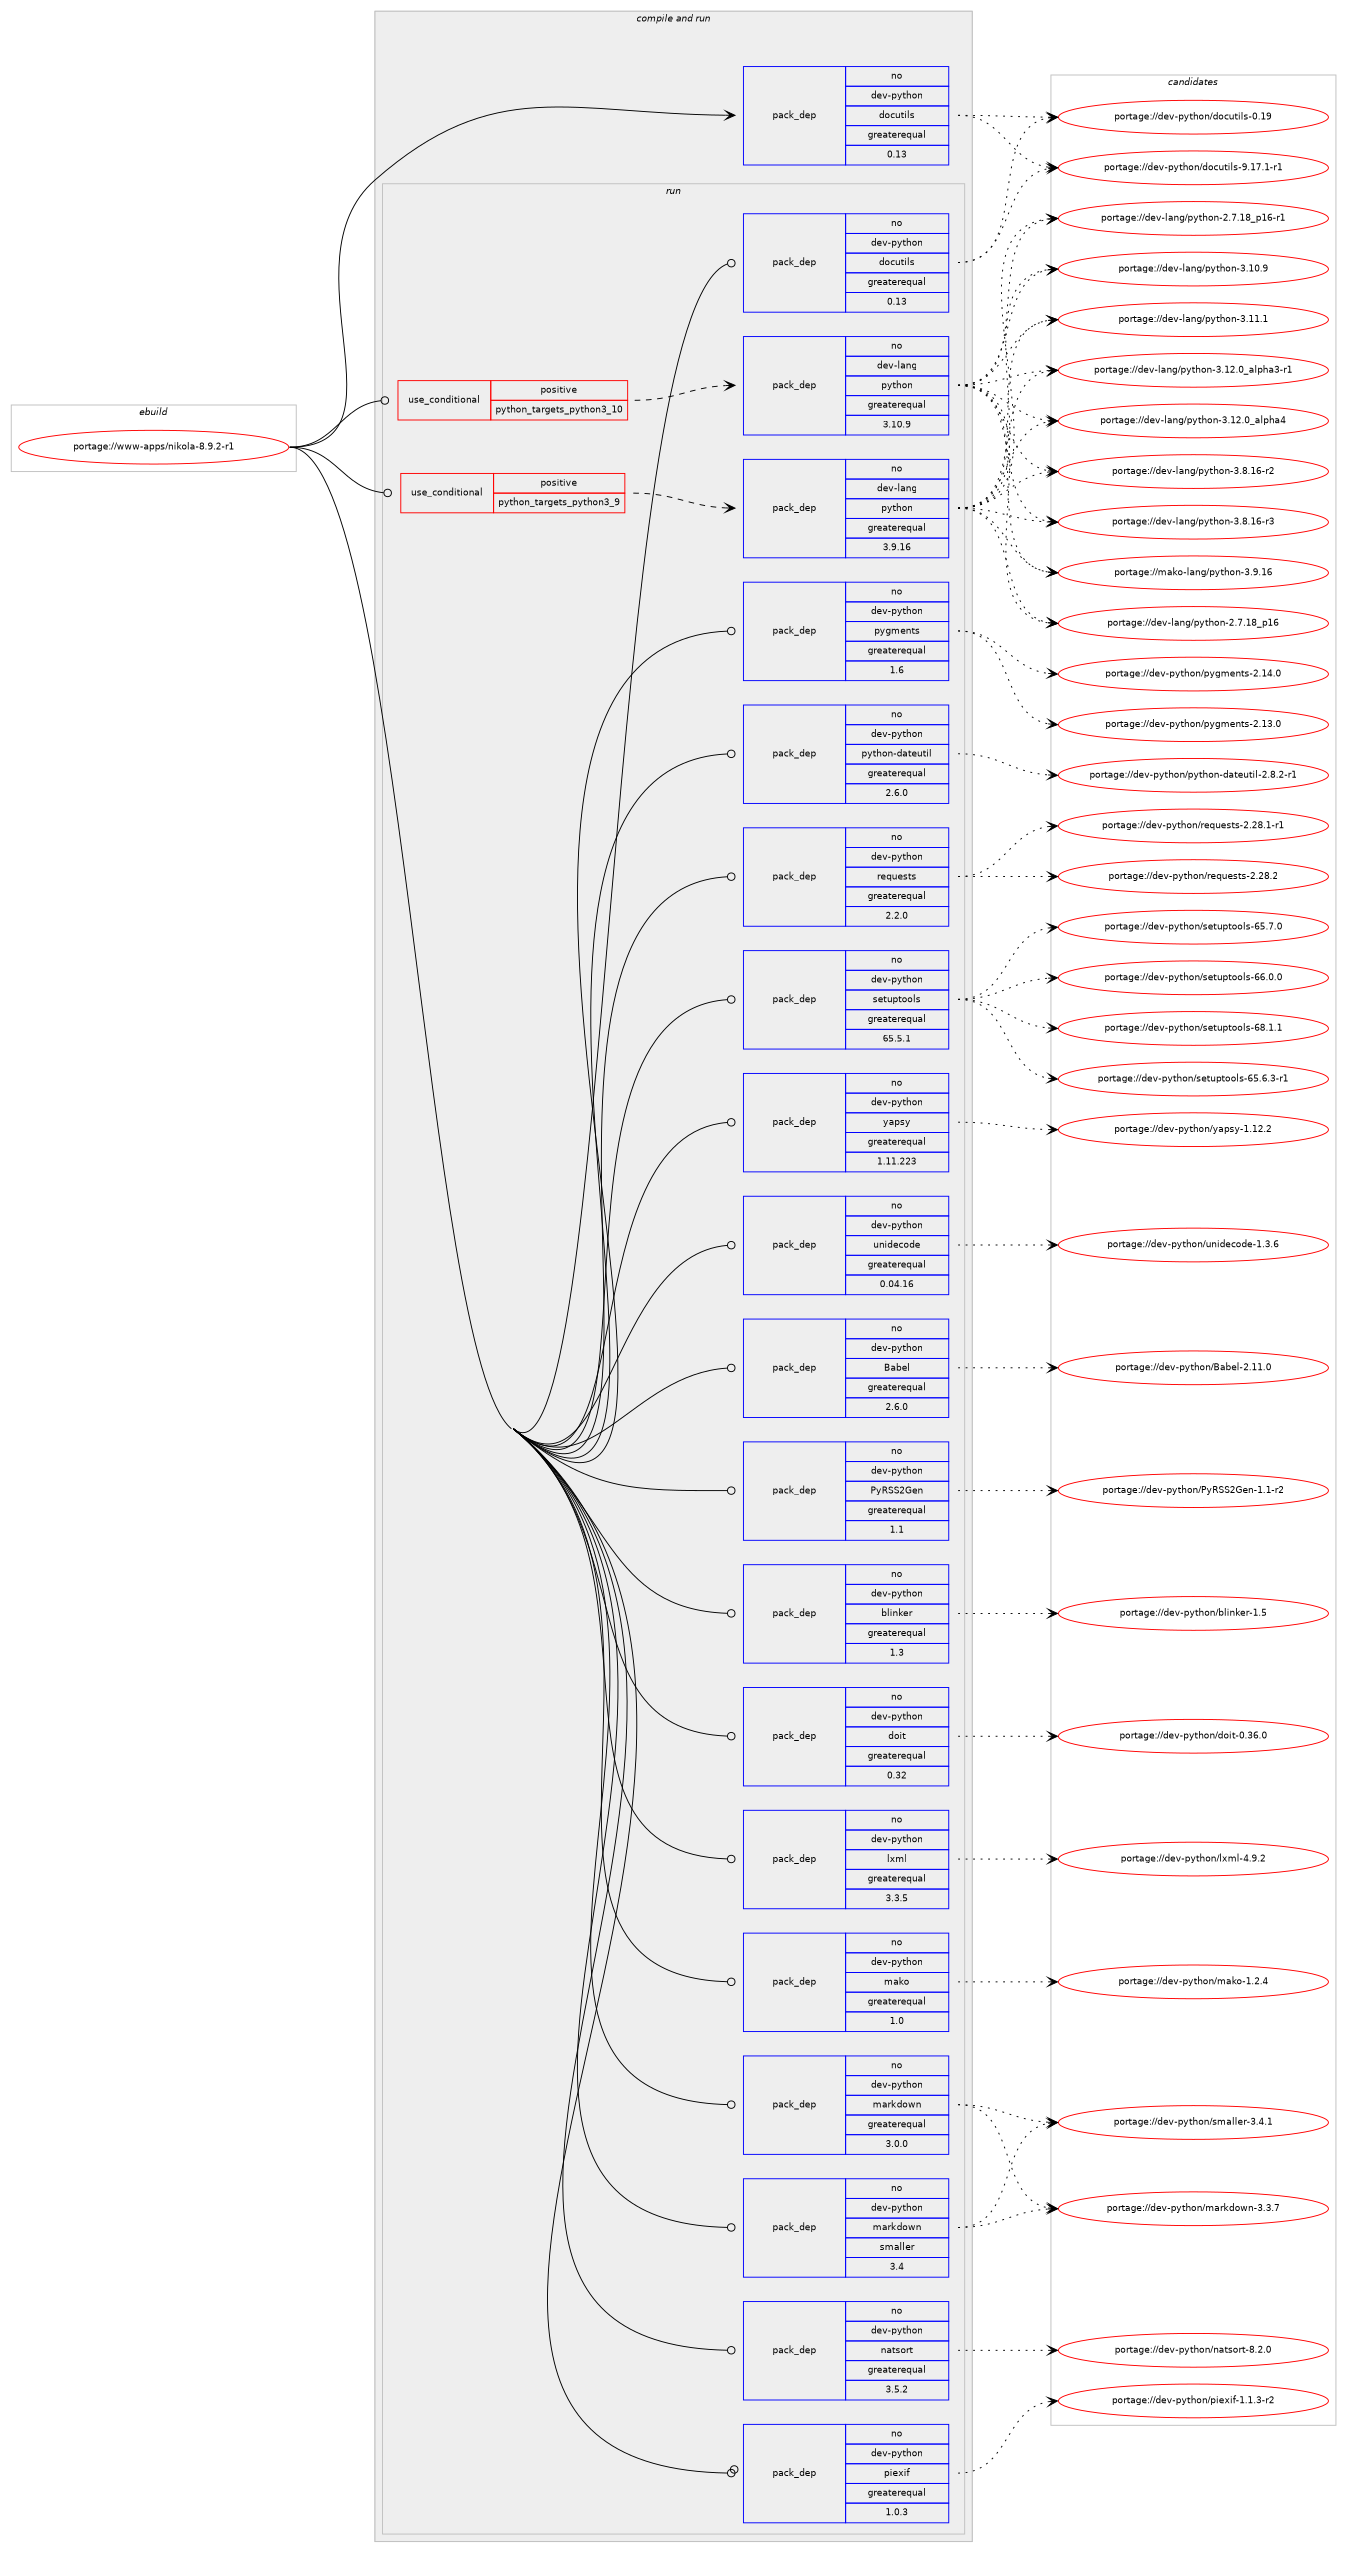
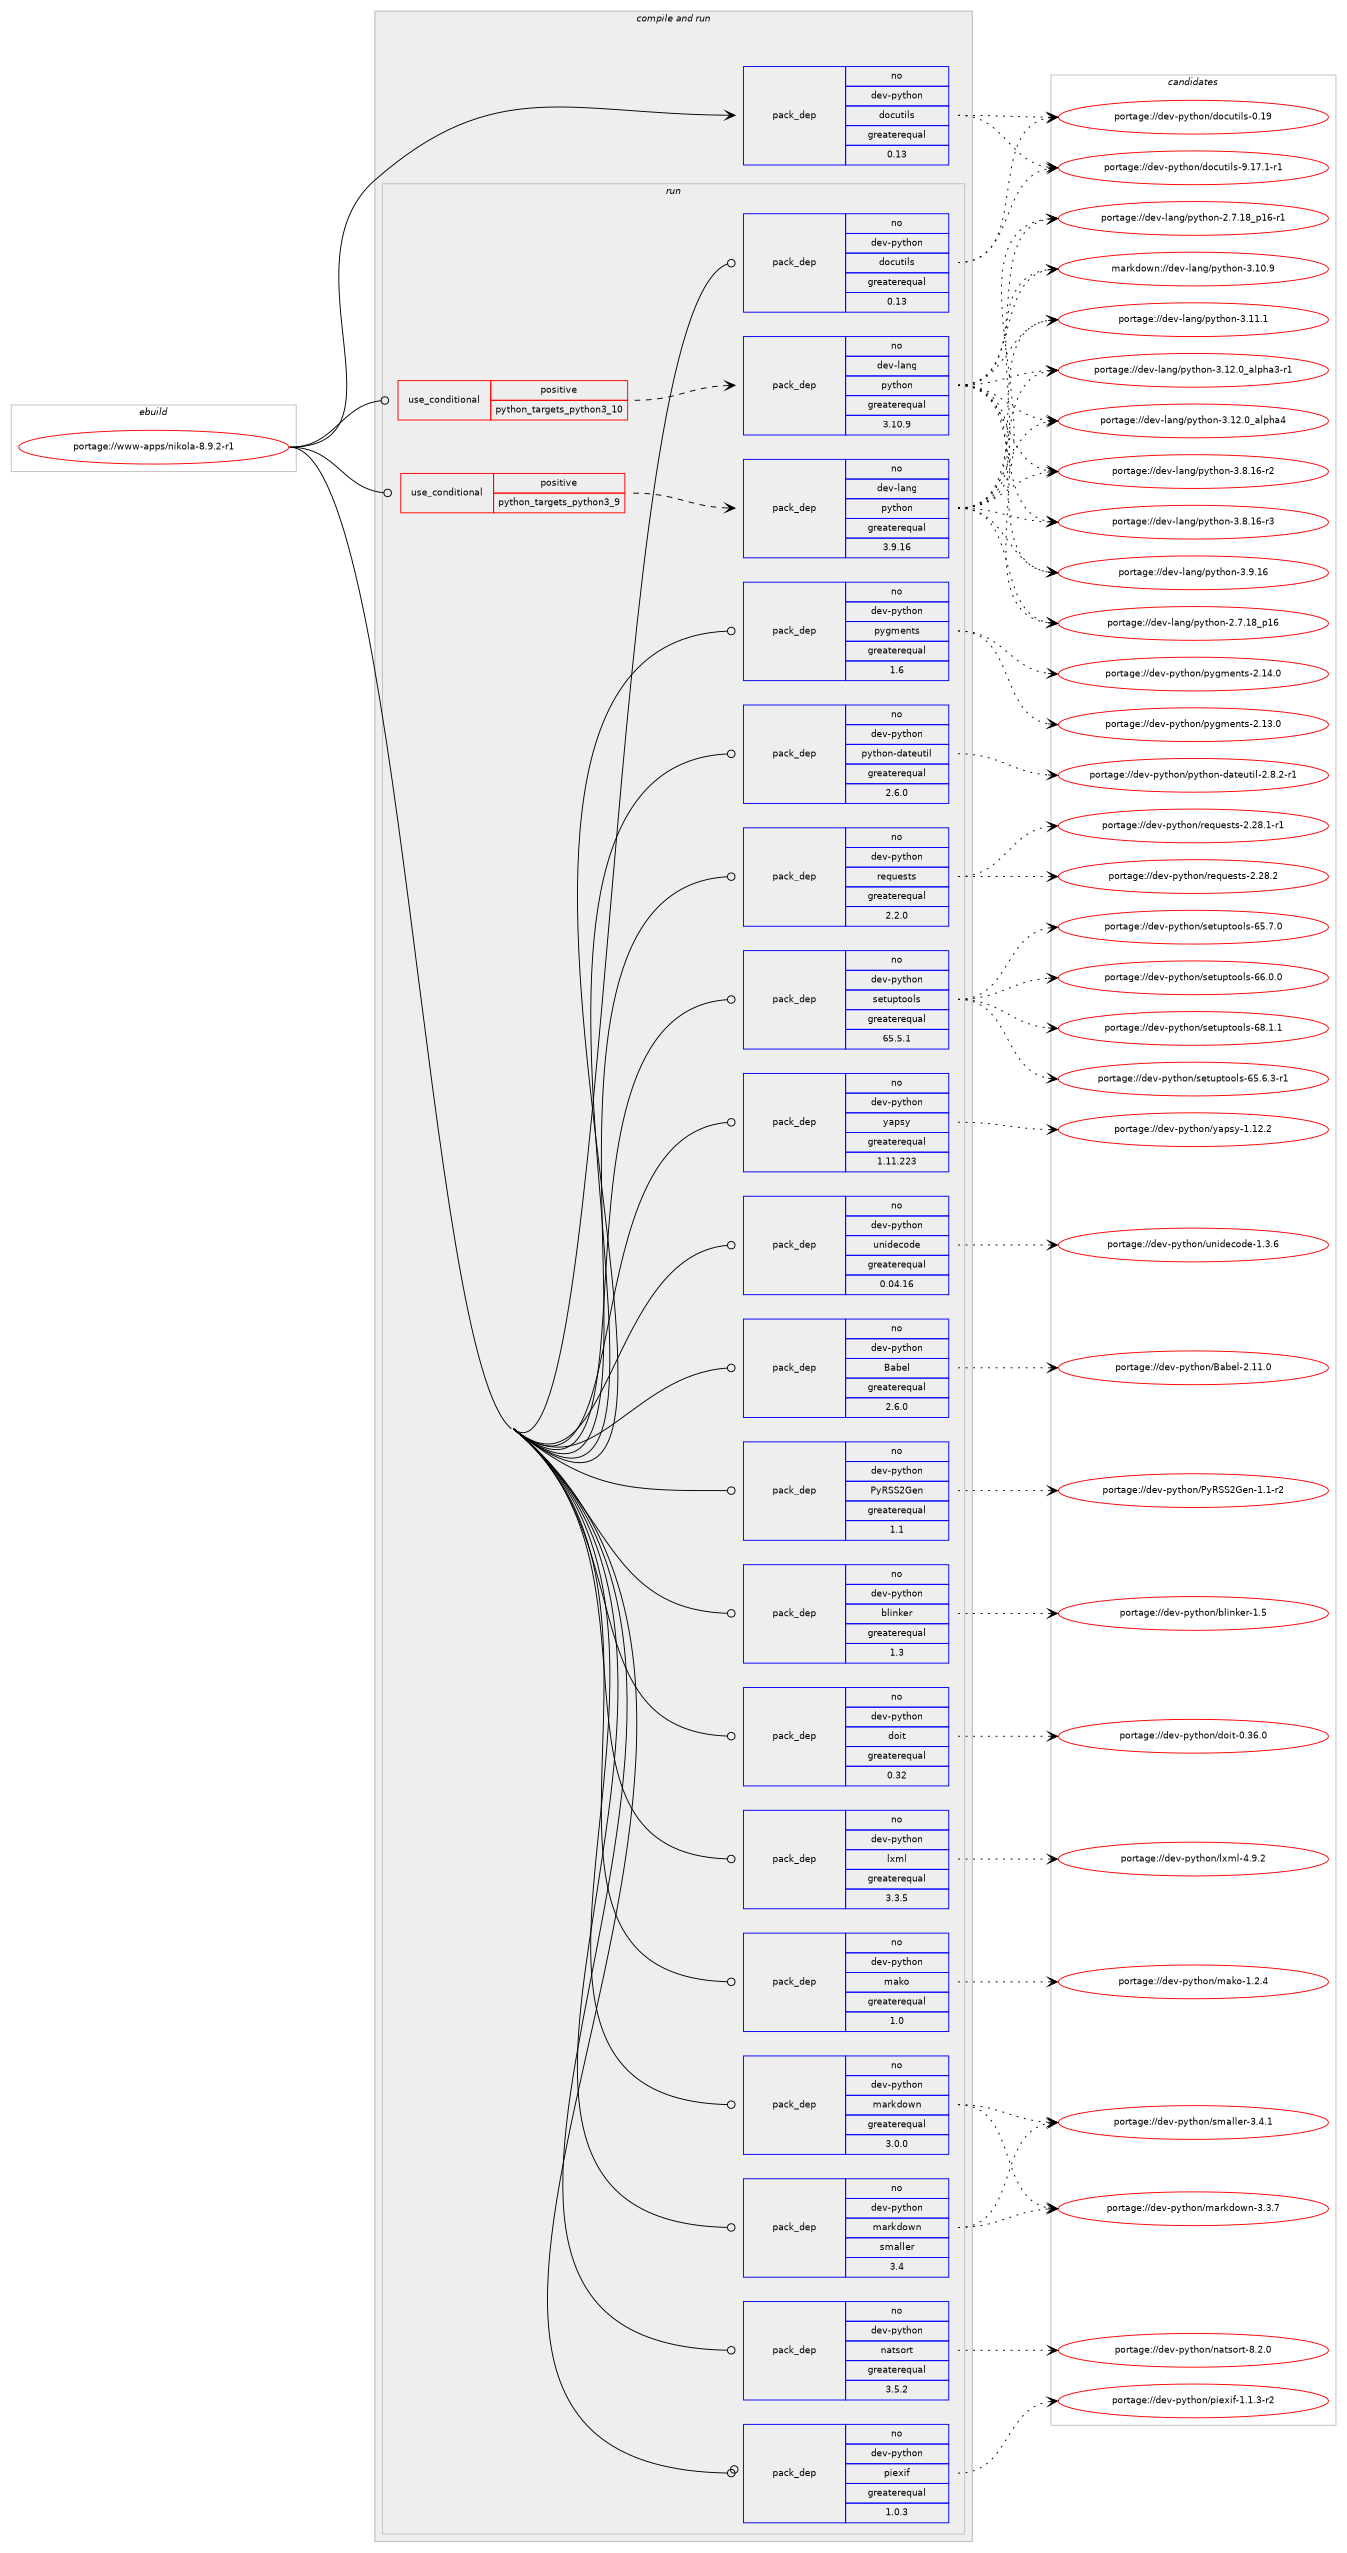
node "portage://dev-lang/python-3.10.9": label "portage://dev-lang/python-3.10.9" -> "markdown://dev-lang/python-3.10.9"
node "portage://mako-lang/python-3.9.16": label "portage://mako-lang/python-3.9.16" -> "portage://dev-lang/python-3.9.16"
